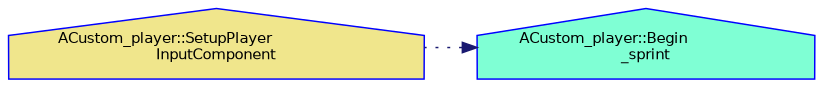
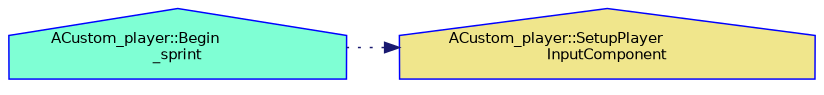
edge "ACustom_player::SetupPlayer InputComponent" -> "ACustom_player::Begin _sprint": reversed
